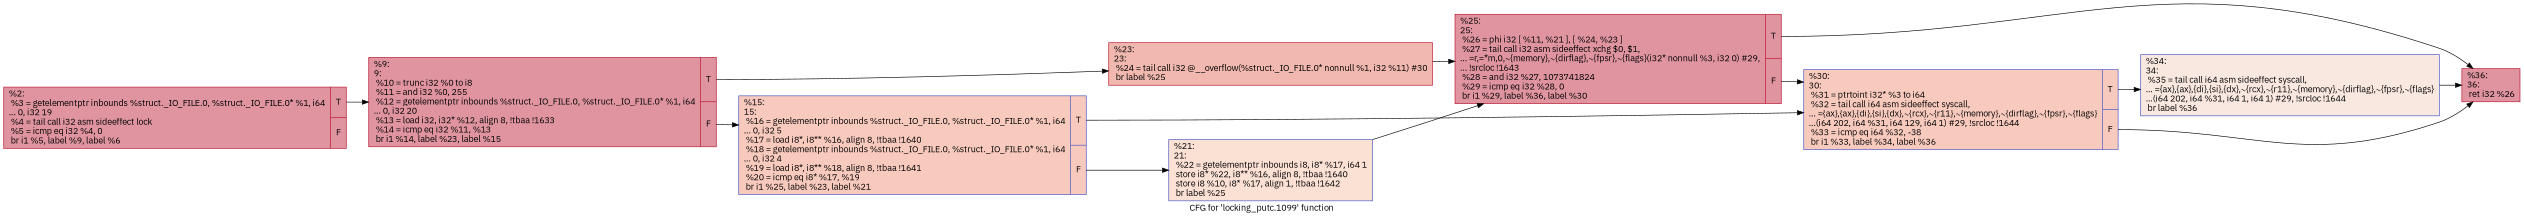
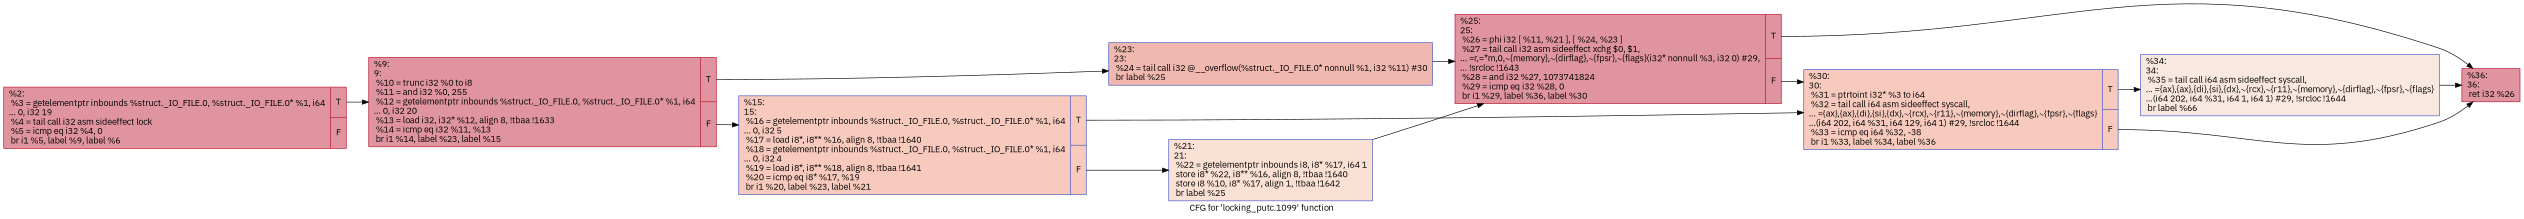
node "%23:": color #b70d28ff -> #3d50c3ff
node "%34:": text "br label %36" -> "br label %66"
node "%15:": text "br i1 %25, label %23, label %21" -> "br i1 %20, label %23, label %21"
